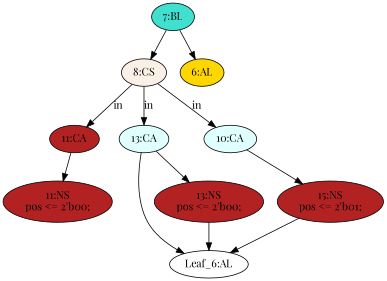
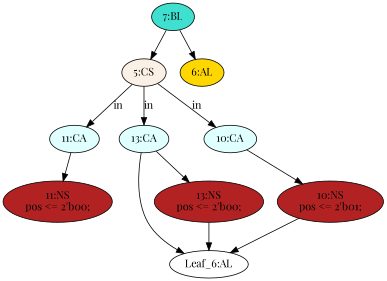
node "8:CS": label "8:CS" -> "5:CS"
node "11:CA": fillcolor firebrick -> lightcyan
node "15:NS pos <= 2'b01;": label "15:NS pos <= 2'b01;" -> "10:NS pos <= 2'b01;"
